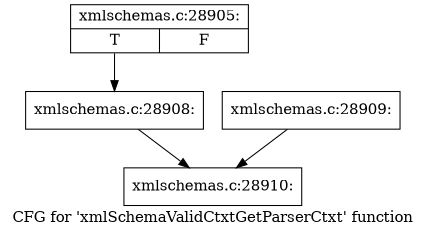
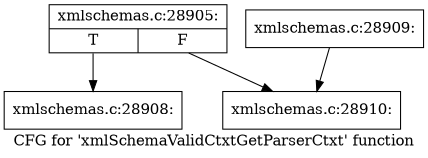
edge "xmlschemas.c:28908:" -> "xmlschemas.c:28910:": now "xmlschemas.c:28905:" -> "xmlschemas.c:28910:"
